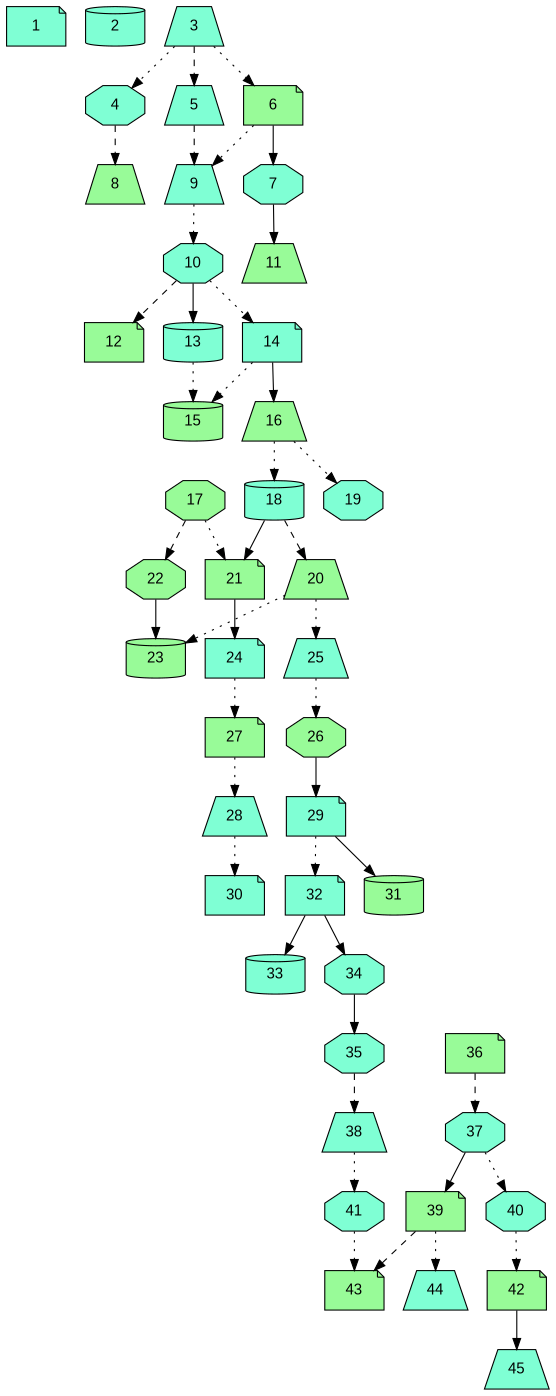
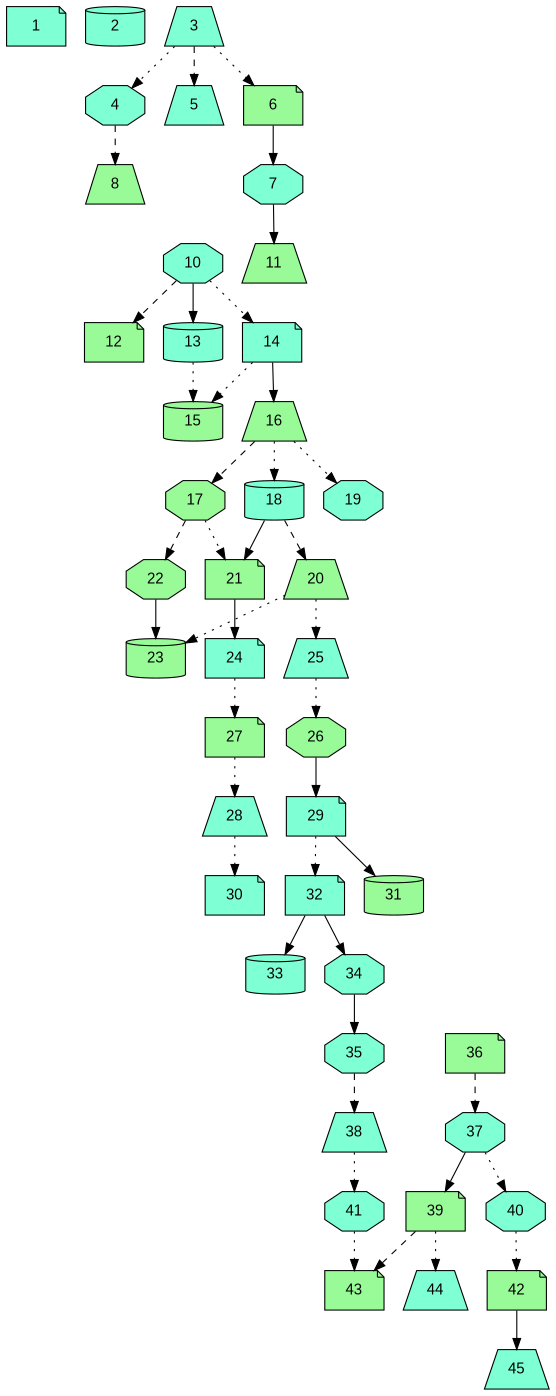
node "9": removed
edge "16" -> "17": added
